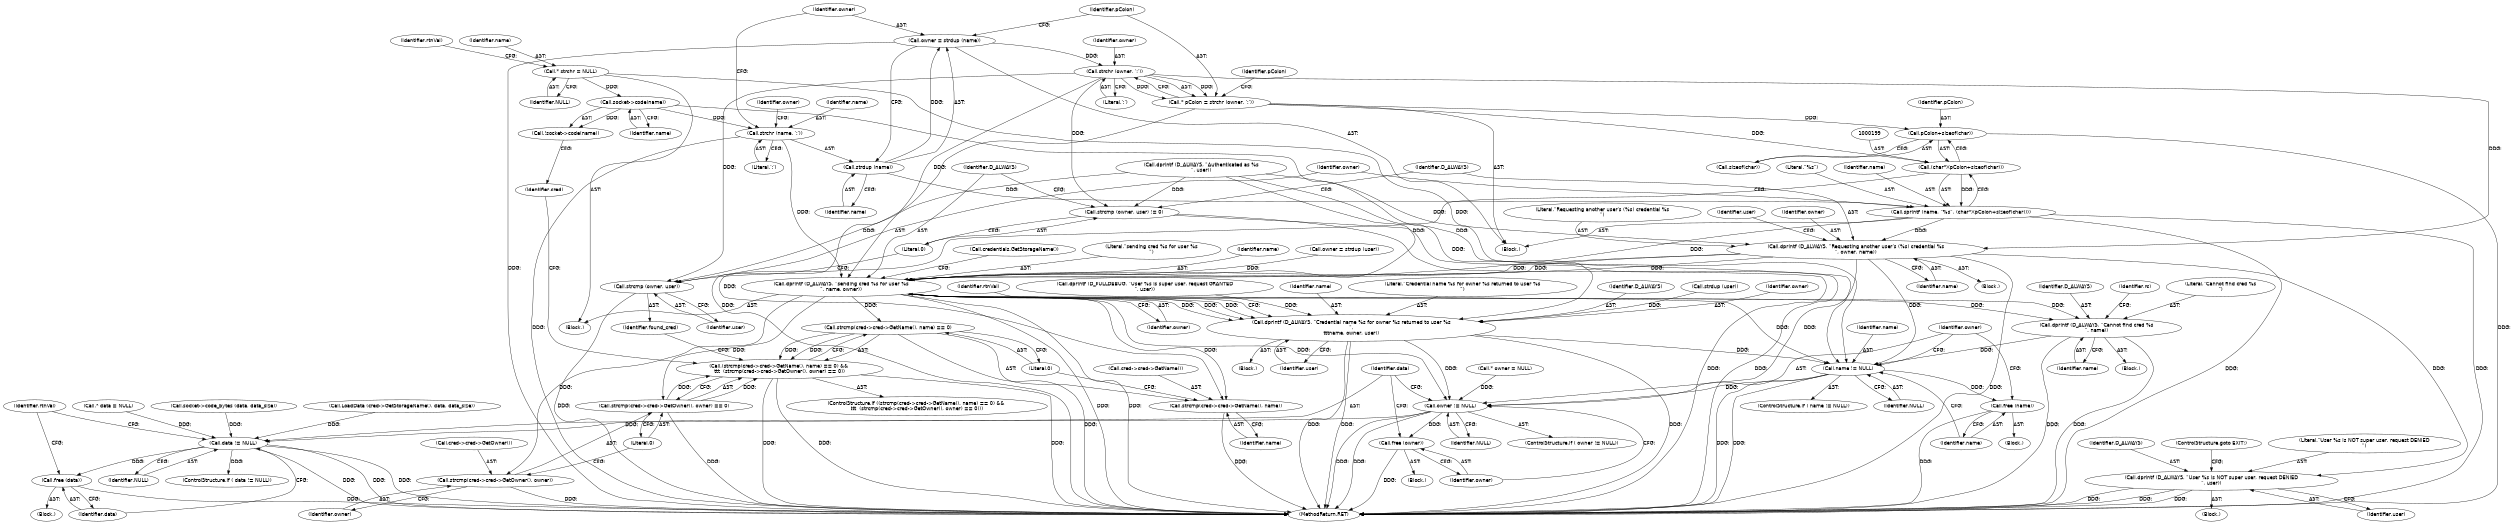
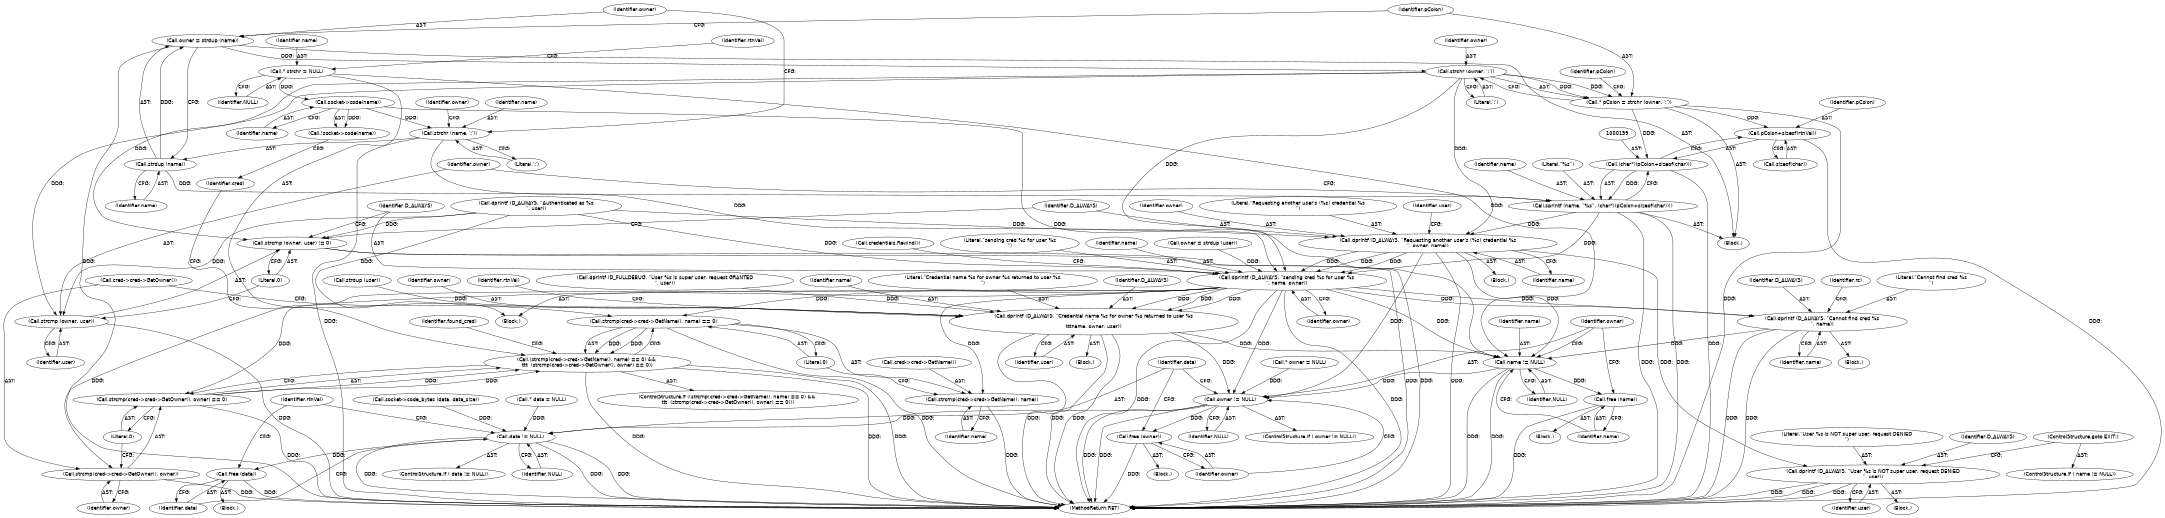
node "(Call,pColon+sizeof(char))": label "(Call,pColon+sizeof(char))" -> "(Call,pColon+sizeof(rtnVal))"
edge "(Call,(char*)(pColon+sizeof(char)))" -> "(Call,strcmp(cred->cred->GetName(), name))": now "(Call,(char*)(pColon+sizeof(char)))" -> "(MethodReturn,RET)"
node "(Call,credentials.GetStorageName())": label "(Call,credentials.GetStorageName())" -> "(Call,credentials.Rewind())"
edge "(Call,cred->cred->GetOwner())" -> "(Call,strcmp(cred->cred->GetName(), name) == 0)": added, label "CFG:"
edge "(Call,strcmp (owner, user))" -> "(Identifier,found_cred)": now "(Call,strcmp (owner, user))" -> "(Call,strcmp (owner, user) != 0)"
edge "(Call,name != NULL)" -> "(ControlStructure,if ( name != NULL))": now "(ControlStructure,goto EXIT;)" -> "(ControlStructure,if ( name != NULL))"
node "(Call,LoadData (cred->GetStorageName(), data, data_size))": removed
edge "(Call,data != NULL)" -> "(ControlStructure,if ( data != NULL))": label "DDG: " -> "AST: "
